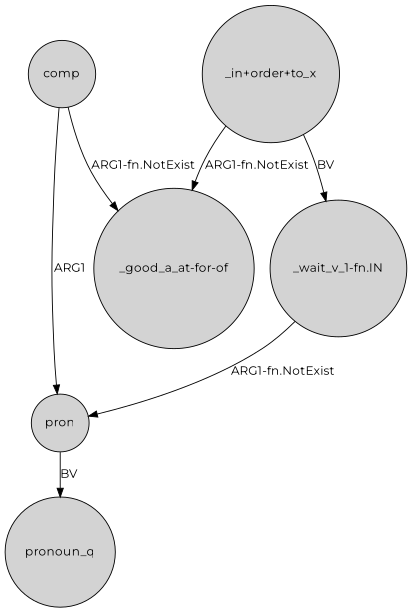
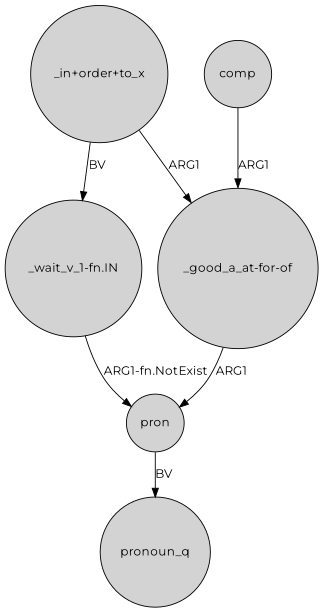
edge "comp" -> "_good_a_at-for-of": label "ARG1-fn.NotExist" -> "ARG1"
edge "_in+order+to_x" -> "_good_a_at-for-of": label "ARG1-fn.NotExist" -> "ARG1"
edge "comp" -> "pron": now "_good_a_at-for-of" -> "pron"
